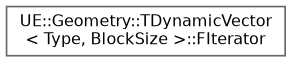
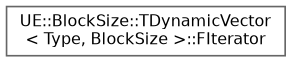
node "UE::Geometry::TDynamicVector < Type, BlockSize >::FIterator": label "UE::Geometry::TDynamicVector < Type, BlockSize >::FIterator" -> "UE::BlockSize::TDynamicVector < Type, BlockSize >::FIterator"
